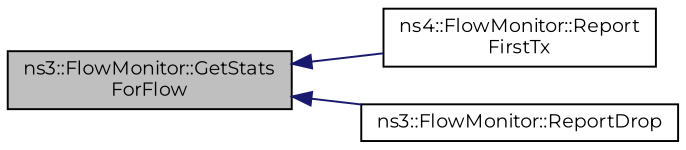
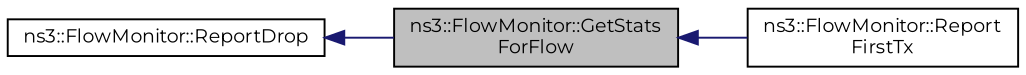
node "ns4::FlowMonitor::Report FirstTx": label "ns4::FlowMonitor::Report FirstTx" -> "ns3::FlowMonitor::Report FirstTx"
edge "ns3::FlowMonitor::ReportDrop" -> "ns3::FlowMonitor::GetStats ForFlow": reversed
